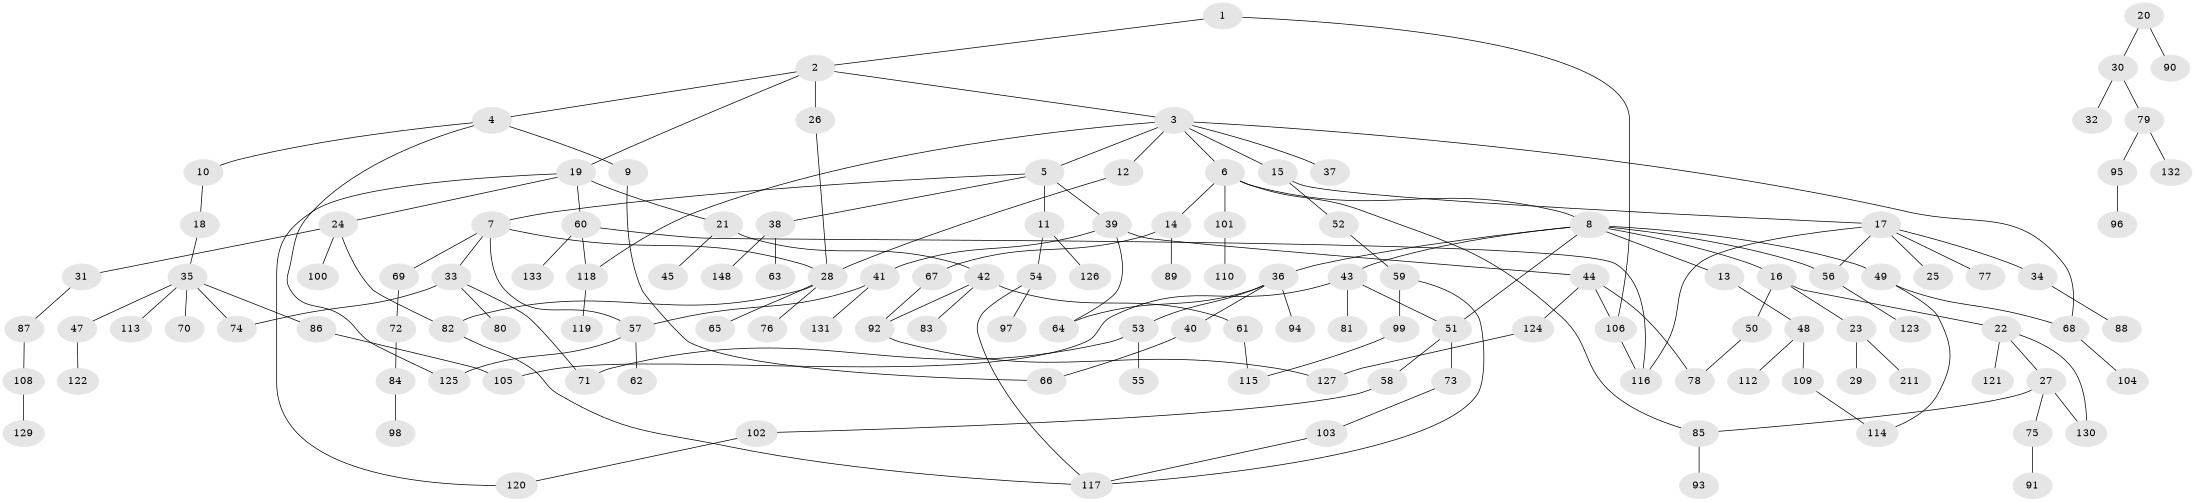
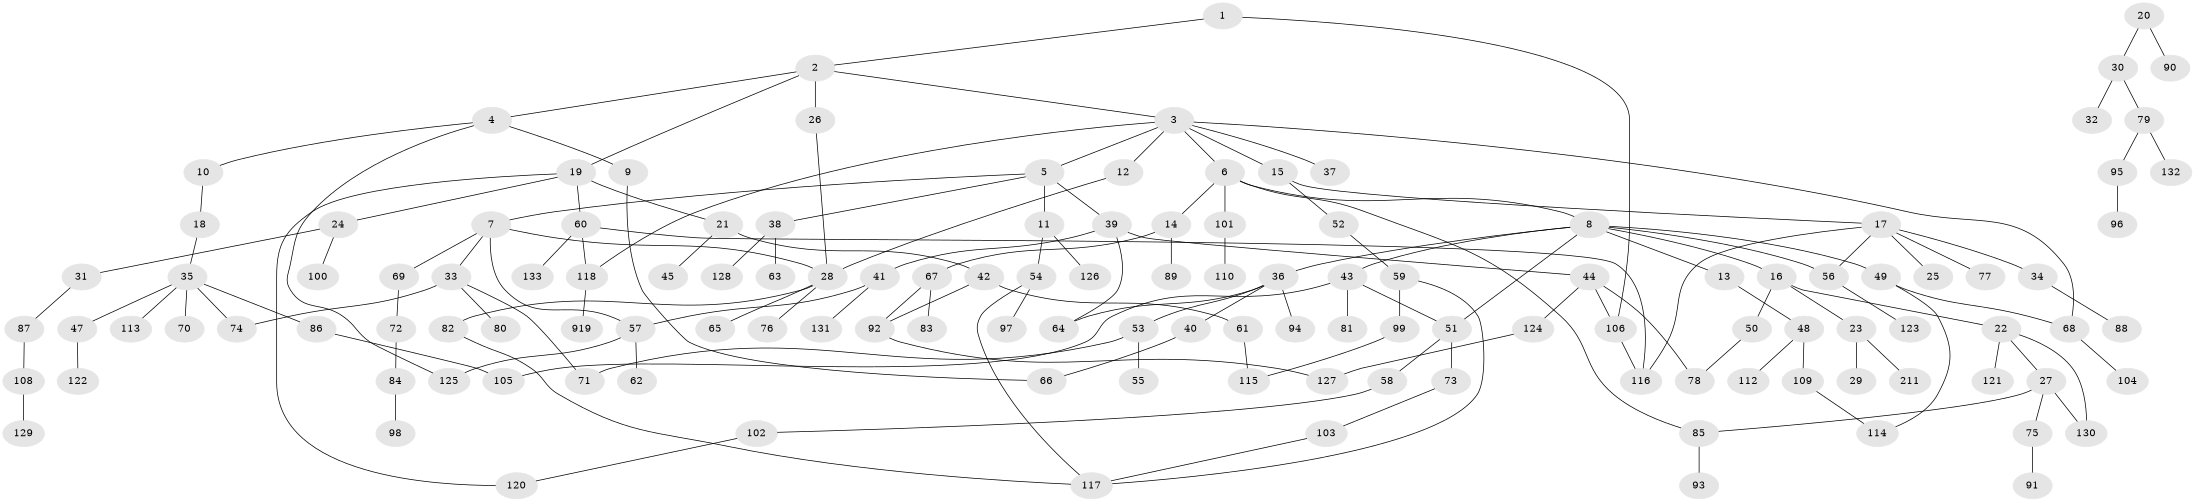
node "148": label "148" -> "128"
edge "24" -- "82": removed
edge "42" -- "83": now "67" -- "83"
node "119": label "119" -> "919"
